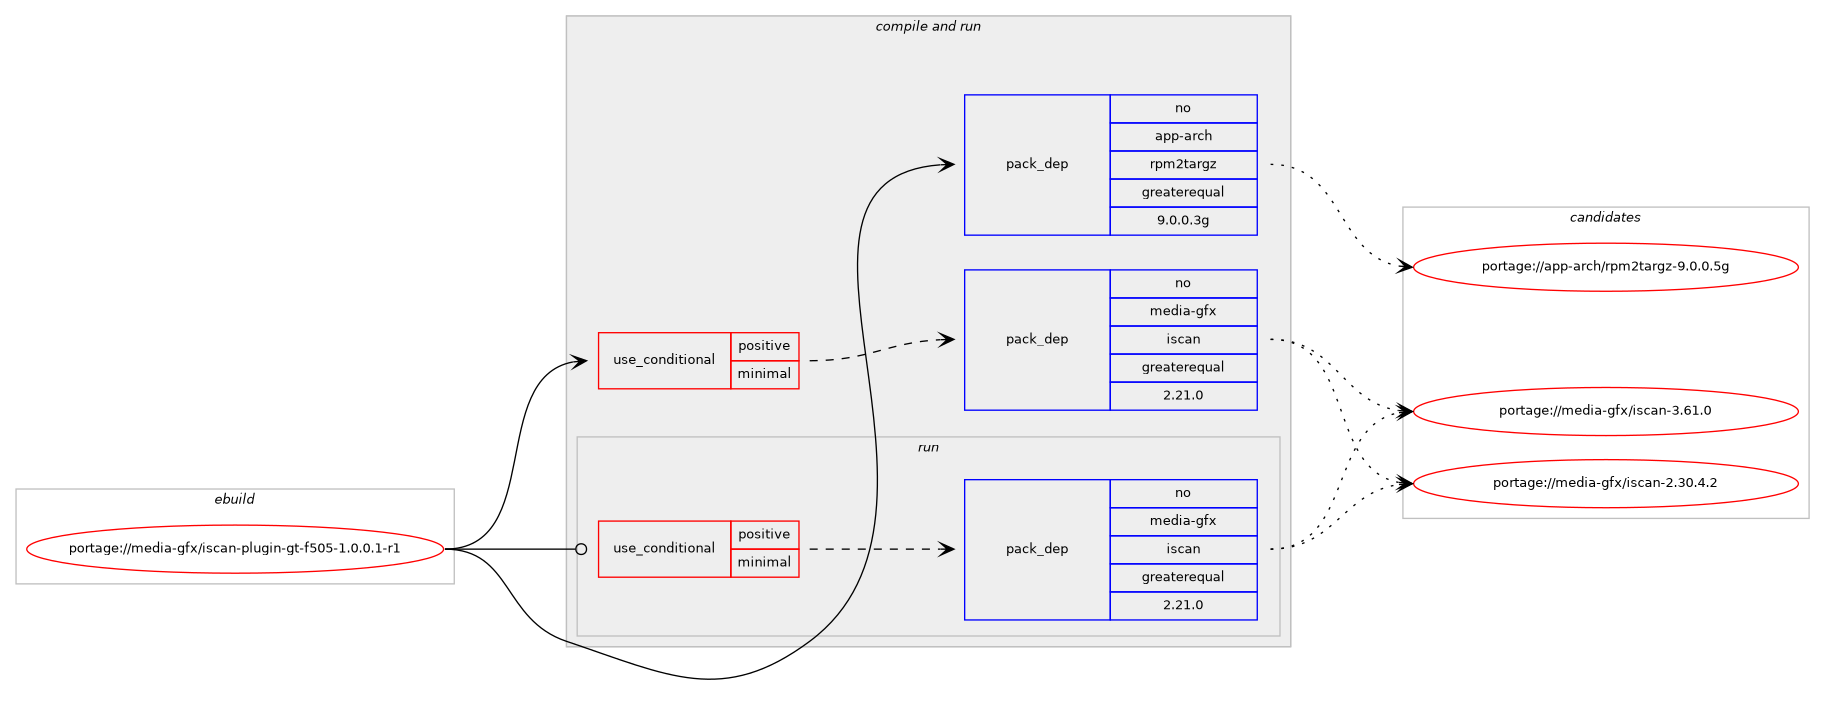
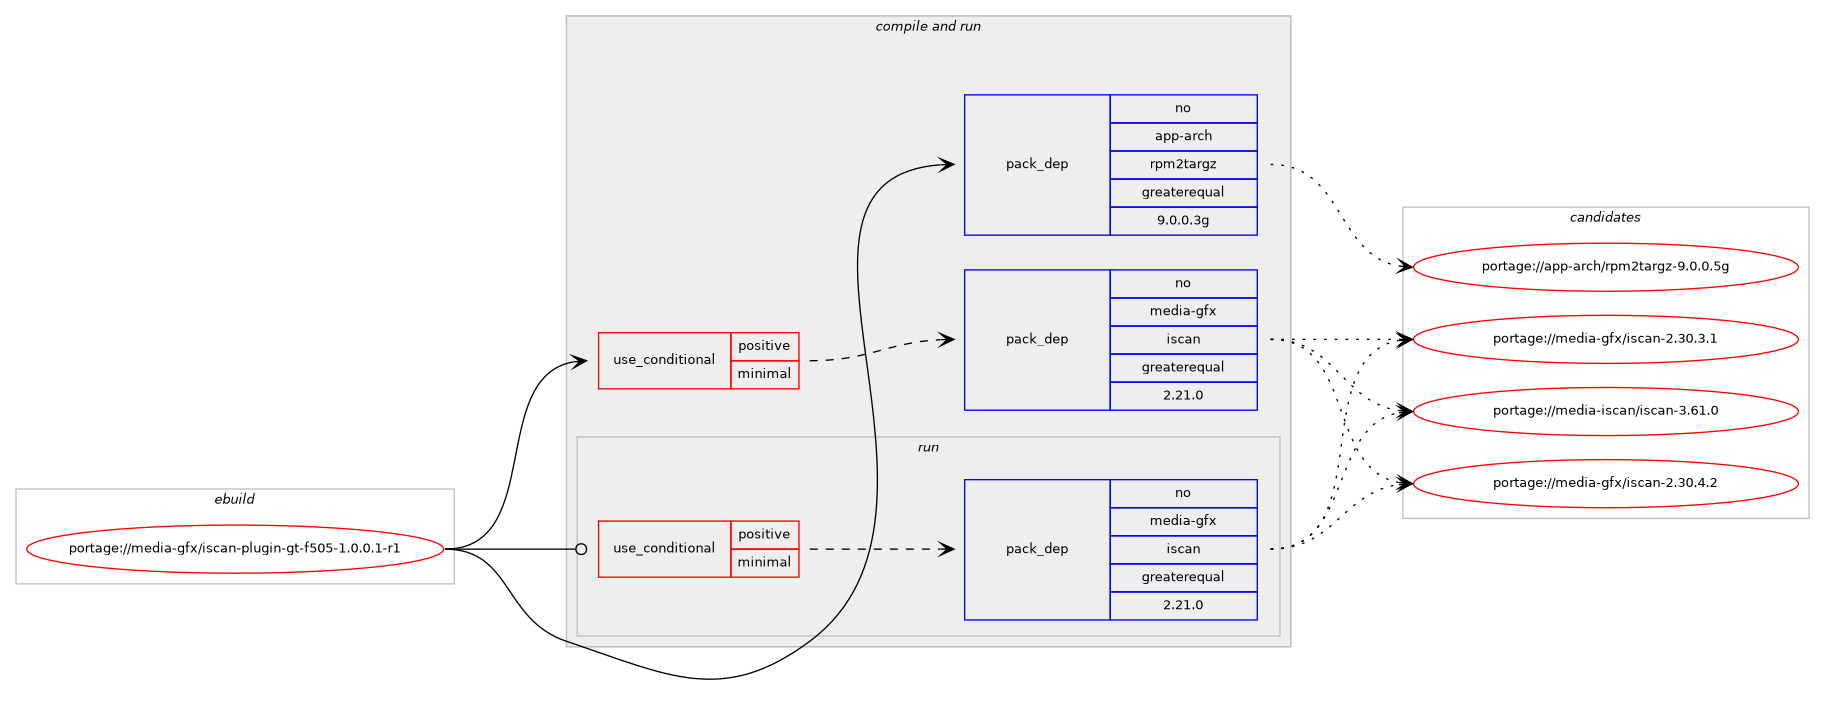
node "portage://media-gfx/iscan-2.30.3.1": added
node "portage://media-gfx/iscan-3.61.0": label "portage://media-gfx/iscan-3.61.0" -> "portage://media-iscan/iscan-3.61.0"
